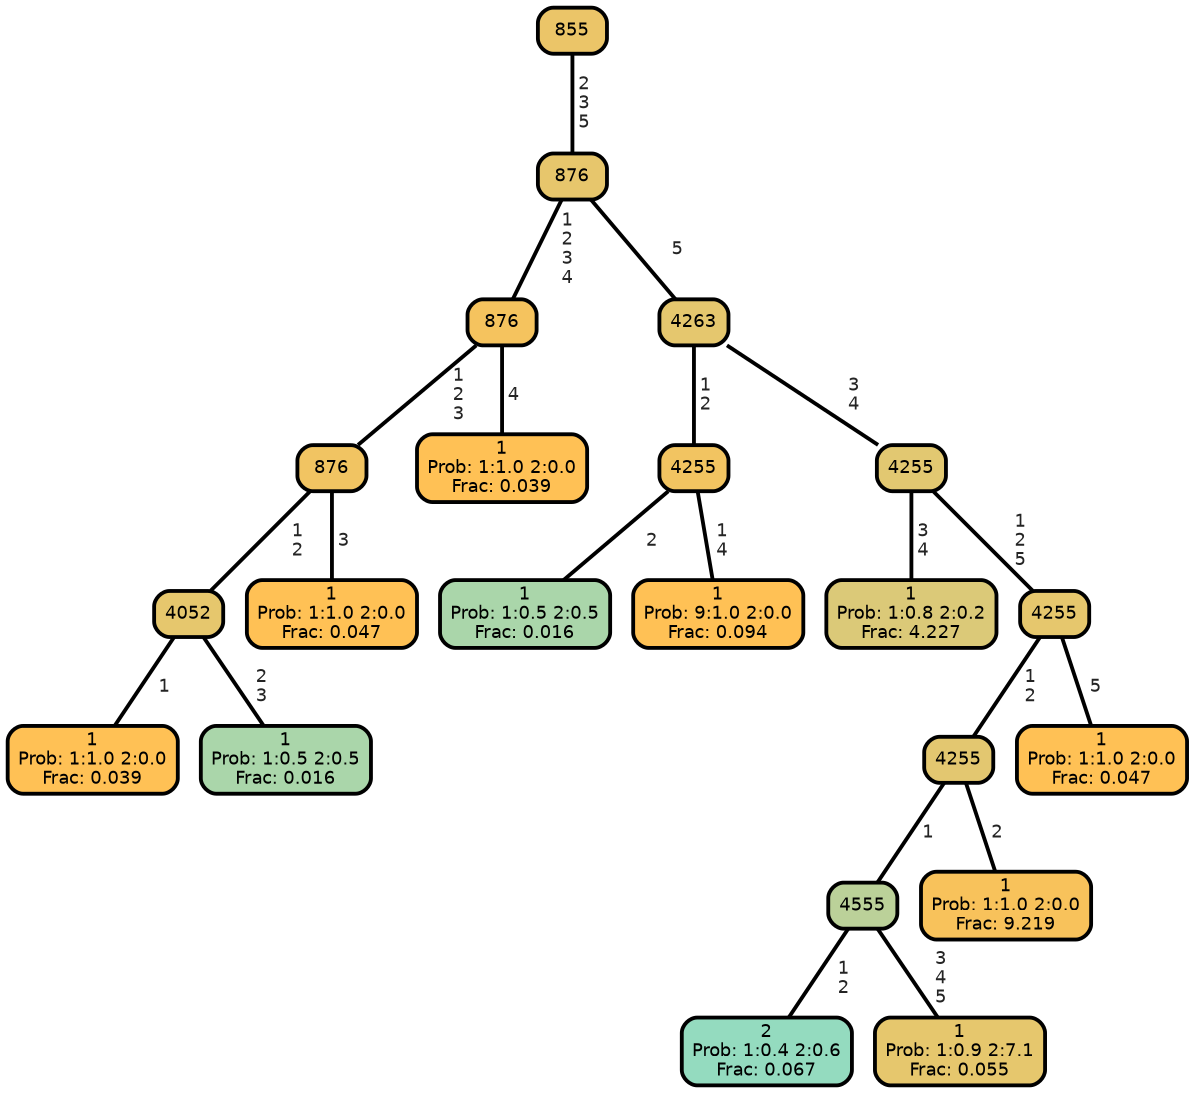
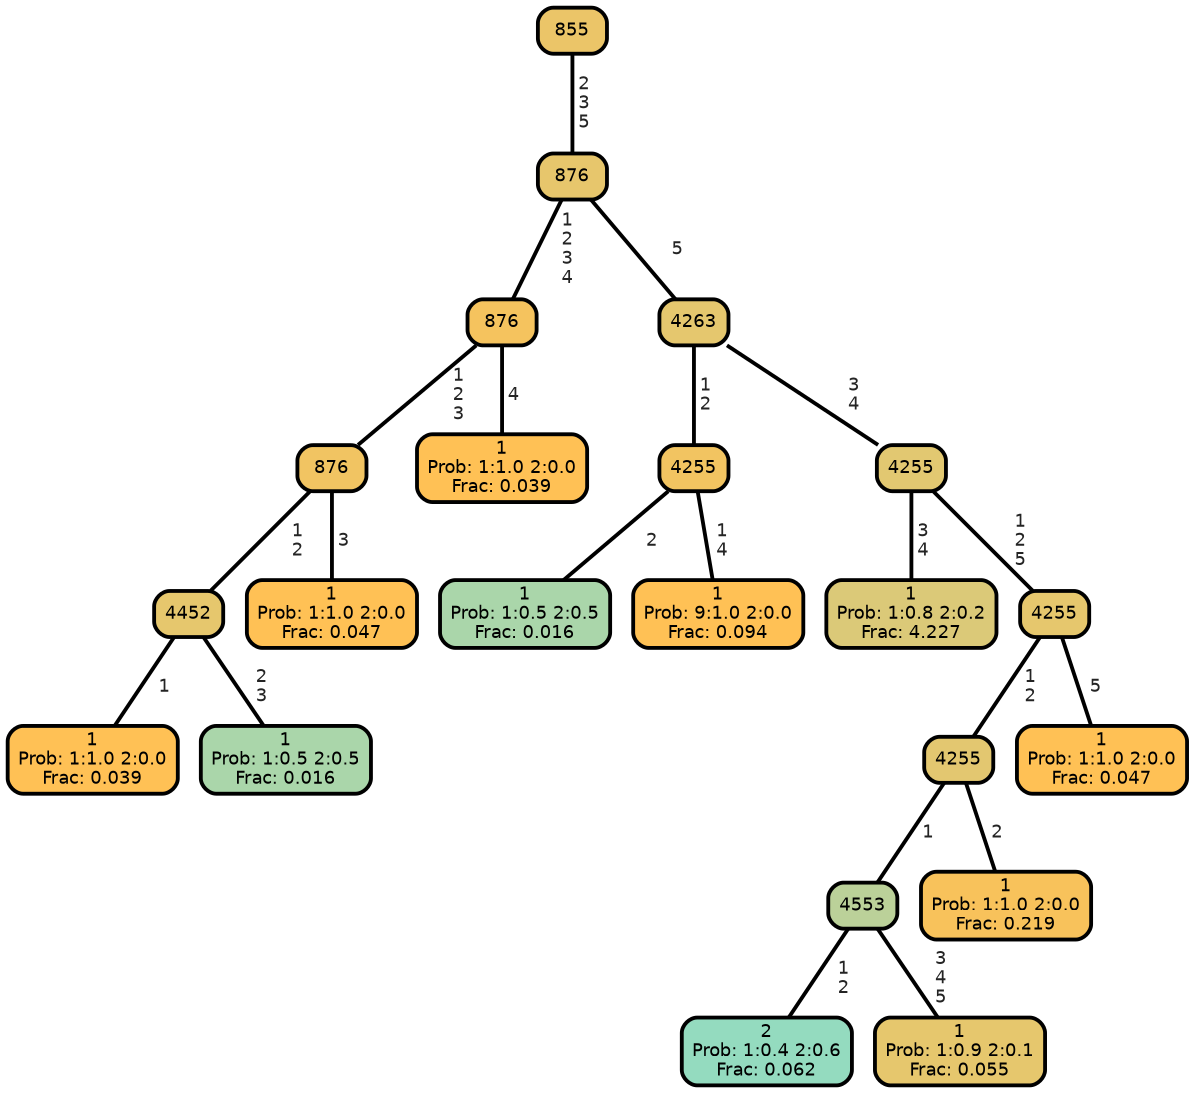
node "4052": label "4052" -> "4452"
node "4555": label "4555" -> "4553"
node "1 Prob: 1:1.0 2:0.0 Frac: 9.219": label "1 Prob: 1:1.0 2:0.0 Frac: 9.219" -> "1 Prob: 1:1.0 2:0.0 Frac: 0.219"
node "2 Prob: 1:0.4 2:0.6 Frac: 0.067": label "2 Prob: 1:0.4 2:0.6 Frac: 0.067" -> "2 Prob: 1:0.4 2:0.6 Frac: 0.062"
node "1 Prob: 1:0.9 2:7.1 Frac: 0.055": label "1 Prob: 1:0.9 2:7.1 Frac: 0.055" -> "1 Prob: 1:0.9 2:0.1 Frac: 0.055"
